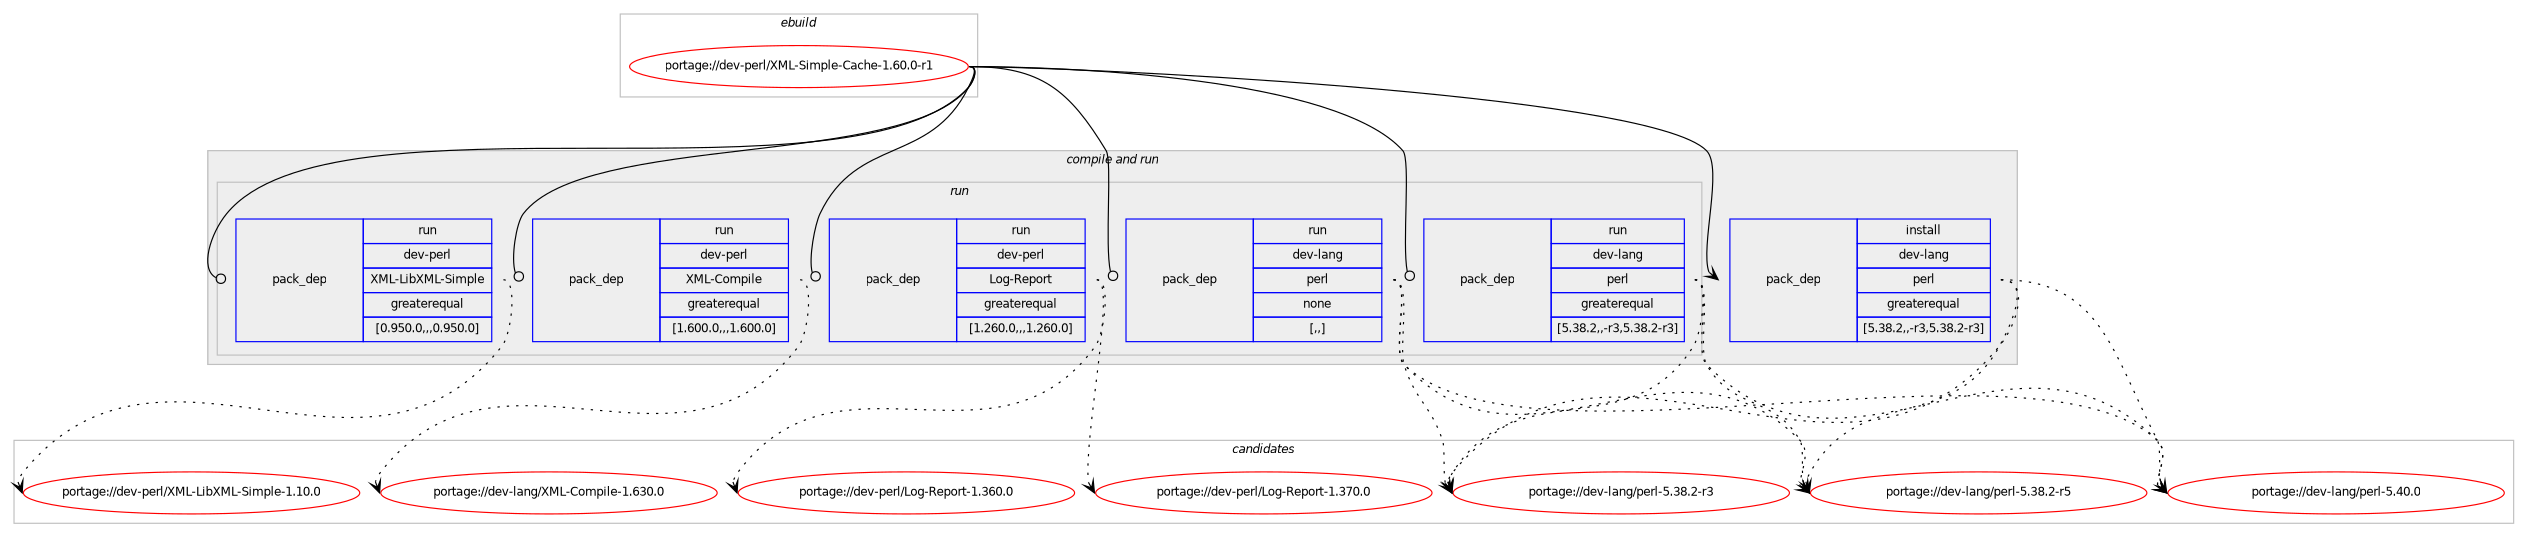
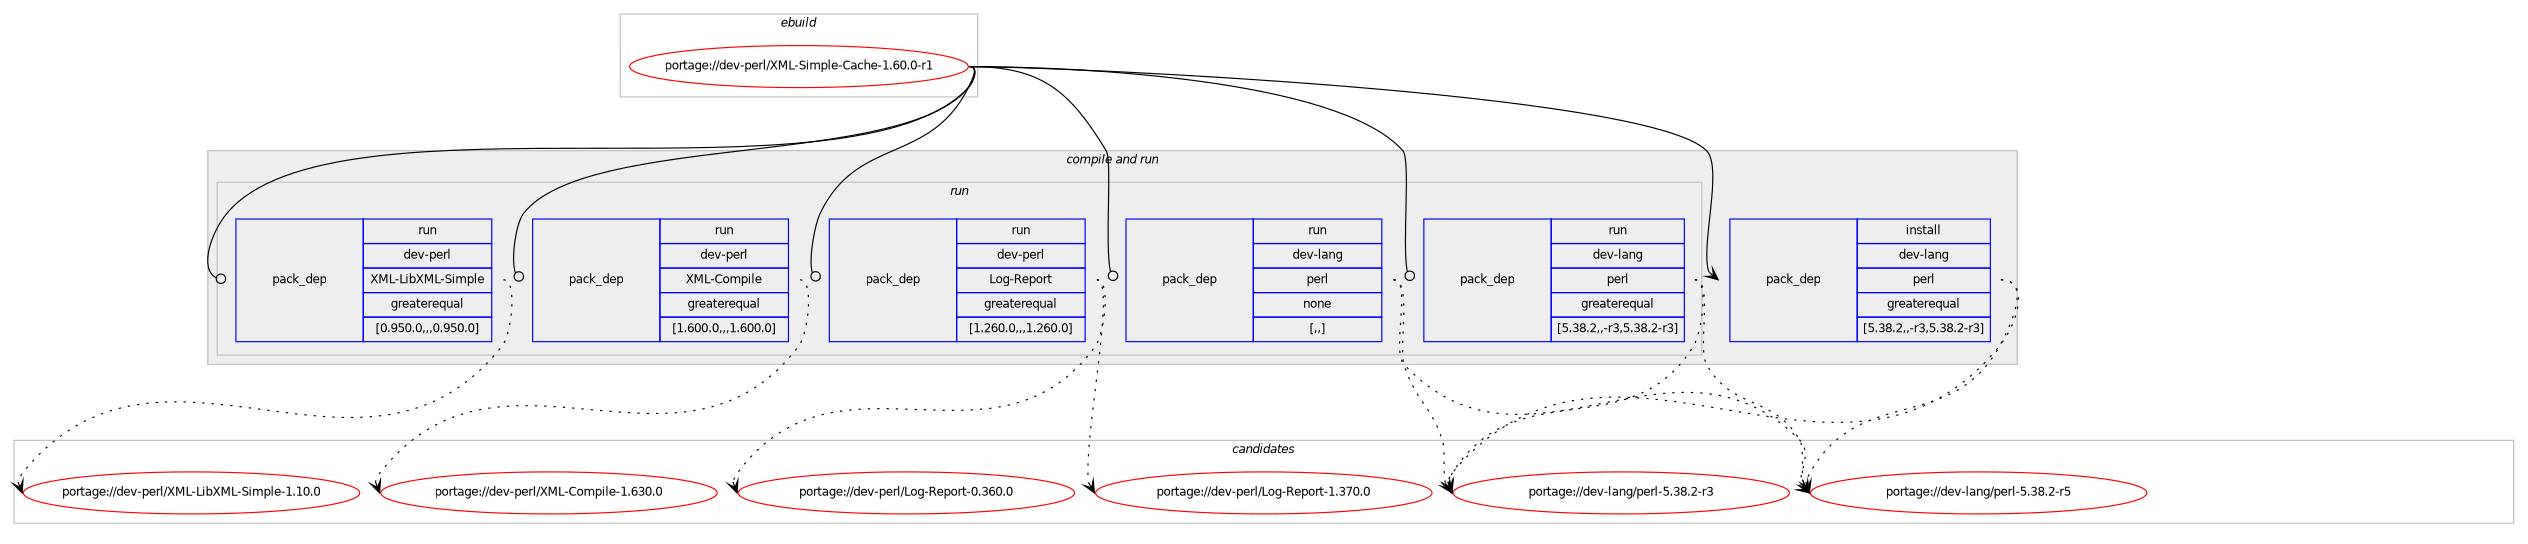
node "portage://dev-lang/XML-Compile-1.630.0": label "portage://dev-lang/XML-Compile-1.630.0" -> "portage://dev-perl/XML-Compile-1.630.0"
node "portage://dev-perl/Log-Report-1.360.0": label "portage://dev-perl/Log-Report-1.360.0" -> "portage://dev-perl/Log-Report-0.360.0"
node "portage://dev-lang/perl-5.40.0": removed
